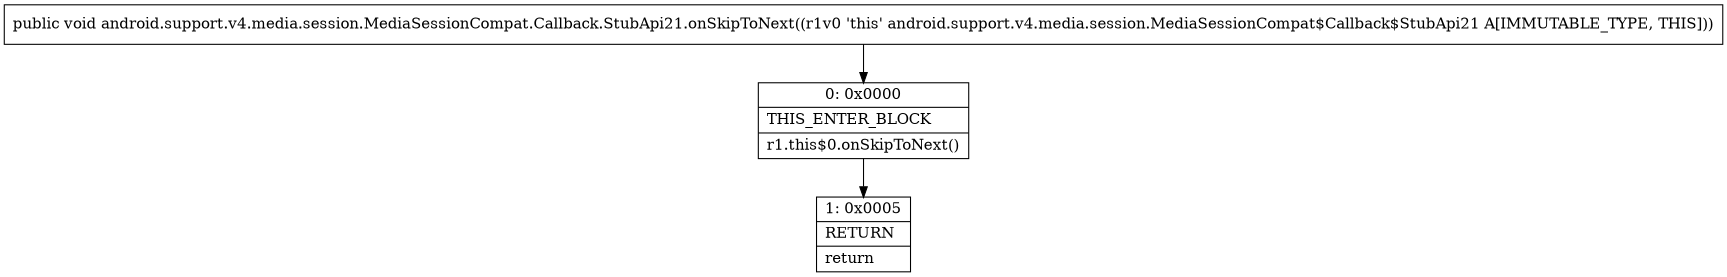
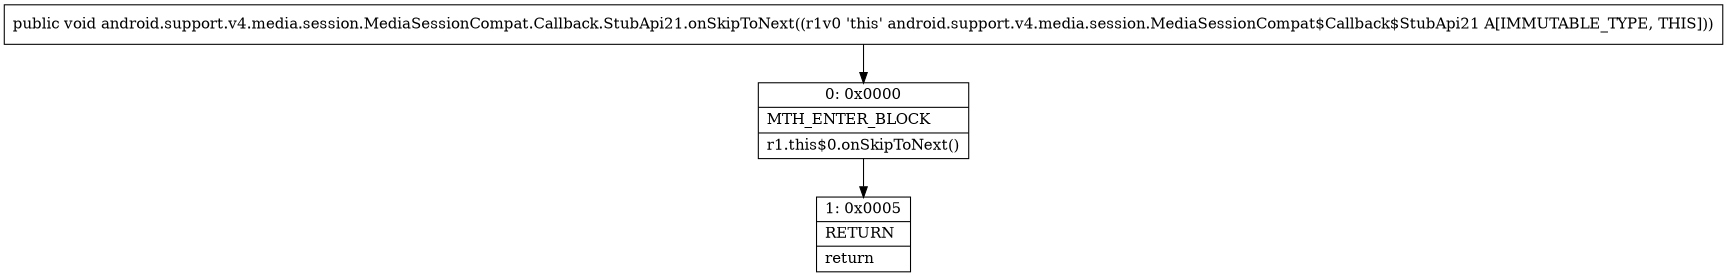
node "0: 0x0000": text "THIS_ENTER_BLOCK" -> "MTH_ENTER_BLOCK"
